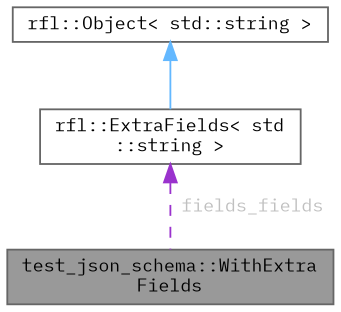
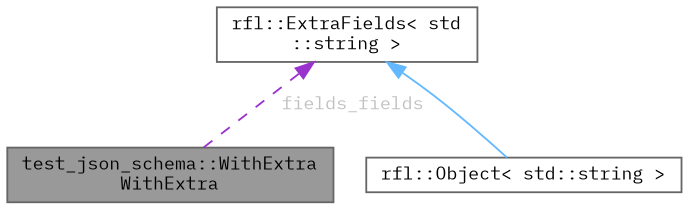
edge "rfl::ExtraFields< std ::string >" -> "rfl::Object< std::string >": reversed
node "test_json_schema::WithExtra Fields": label "test_json_schema::WithExtra Fields" -> "test_json_schema::WithExtra WithExtra"
